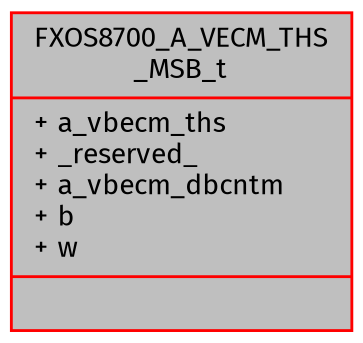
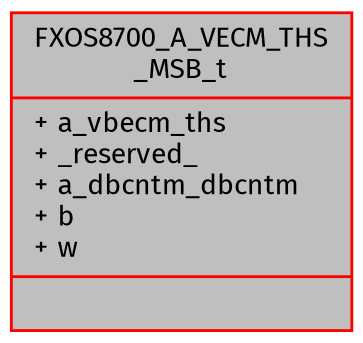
node "FXOS8700_A_VECM_THS": text "+ a_vbecm_dbcntm" -> "+ a_dbcntm_dbcntm"
